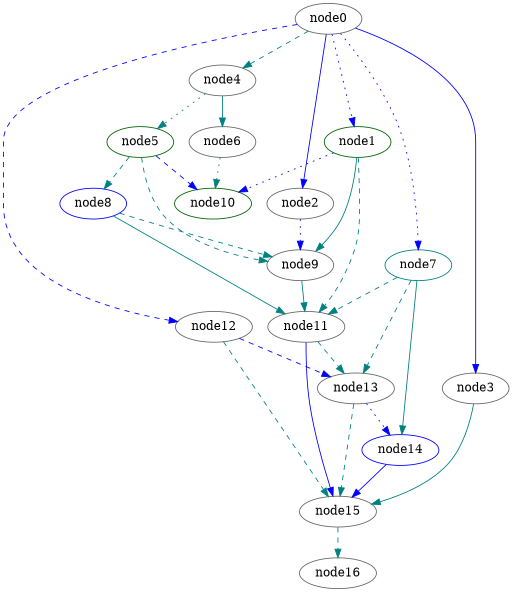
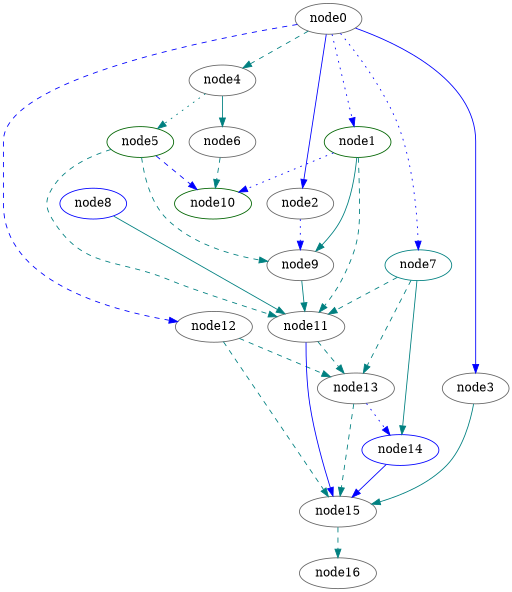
edge "node5" -> "node8": now "node5" -> "node11"
edge "node6" -> "node10": style dotted -> dashed
edge "node8" -> "node9": removed
edge "node12" -> "node13": color blue -> teal
